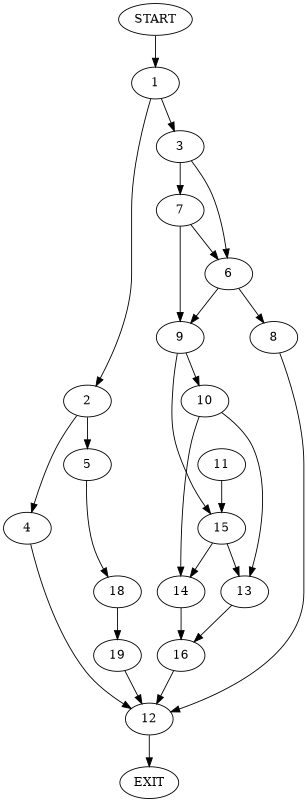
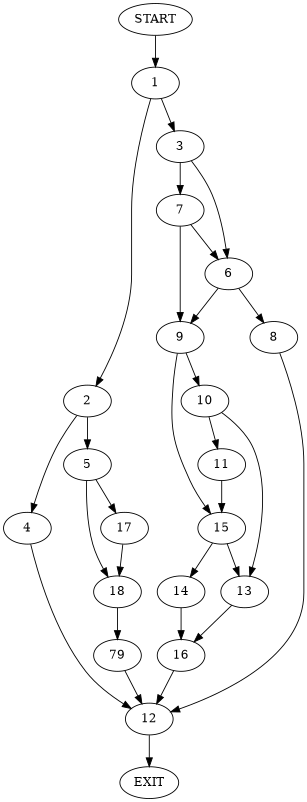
edge "10" -> "14": now "10" -> "11"
node "17": added
node "19": label "19" -> "79"
